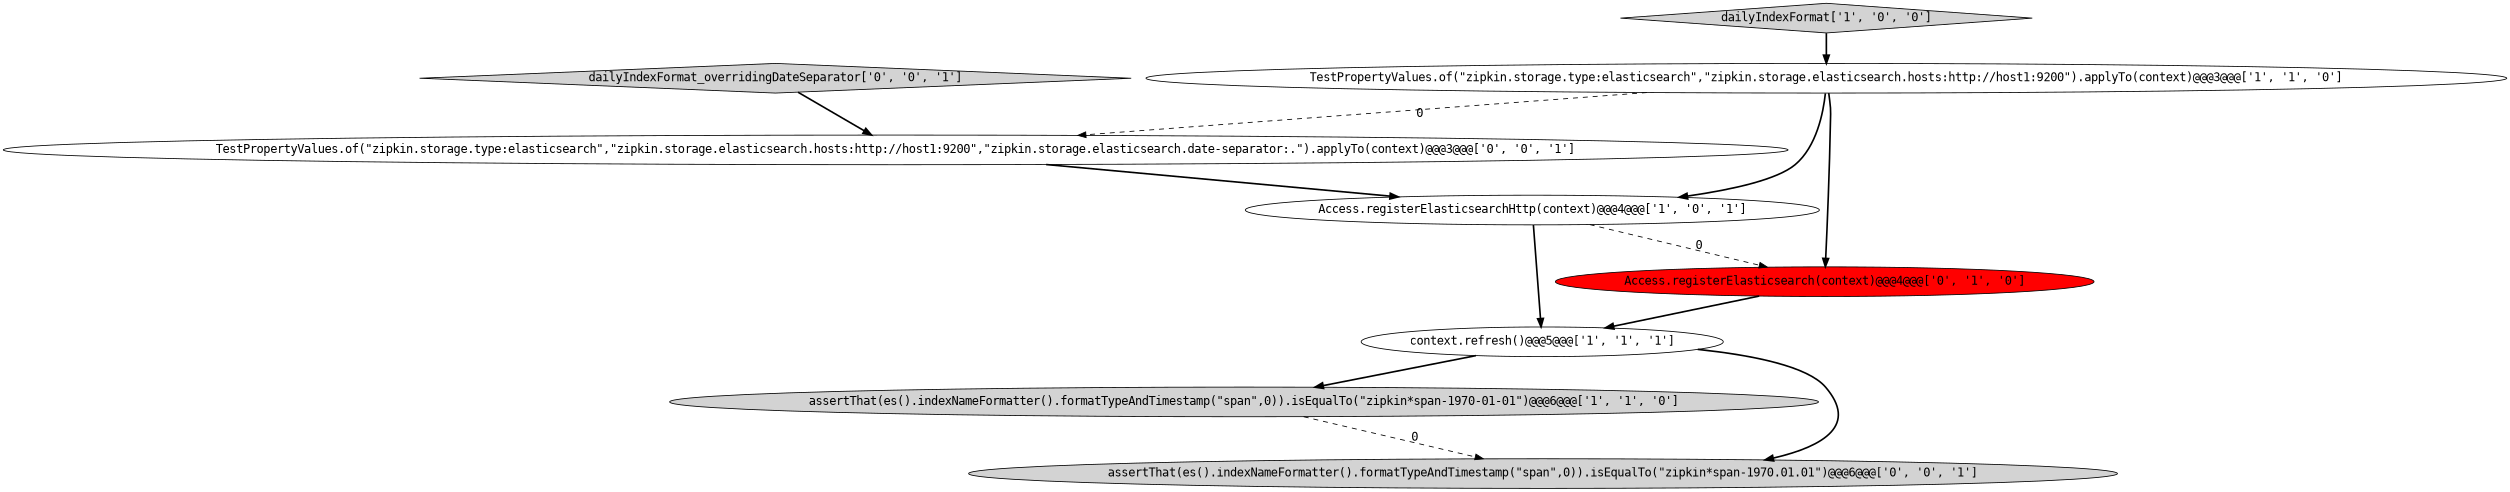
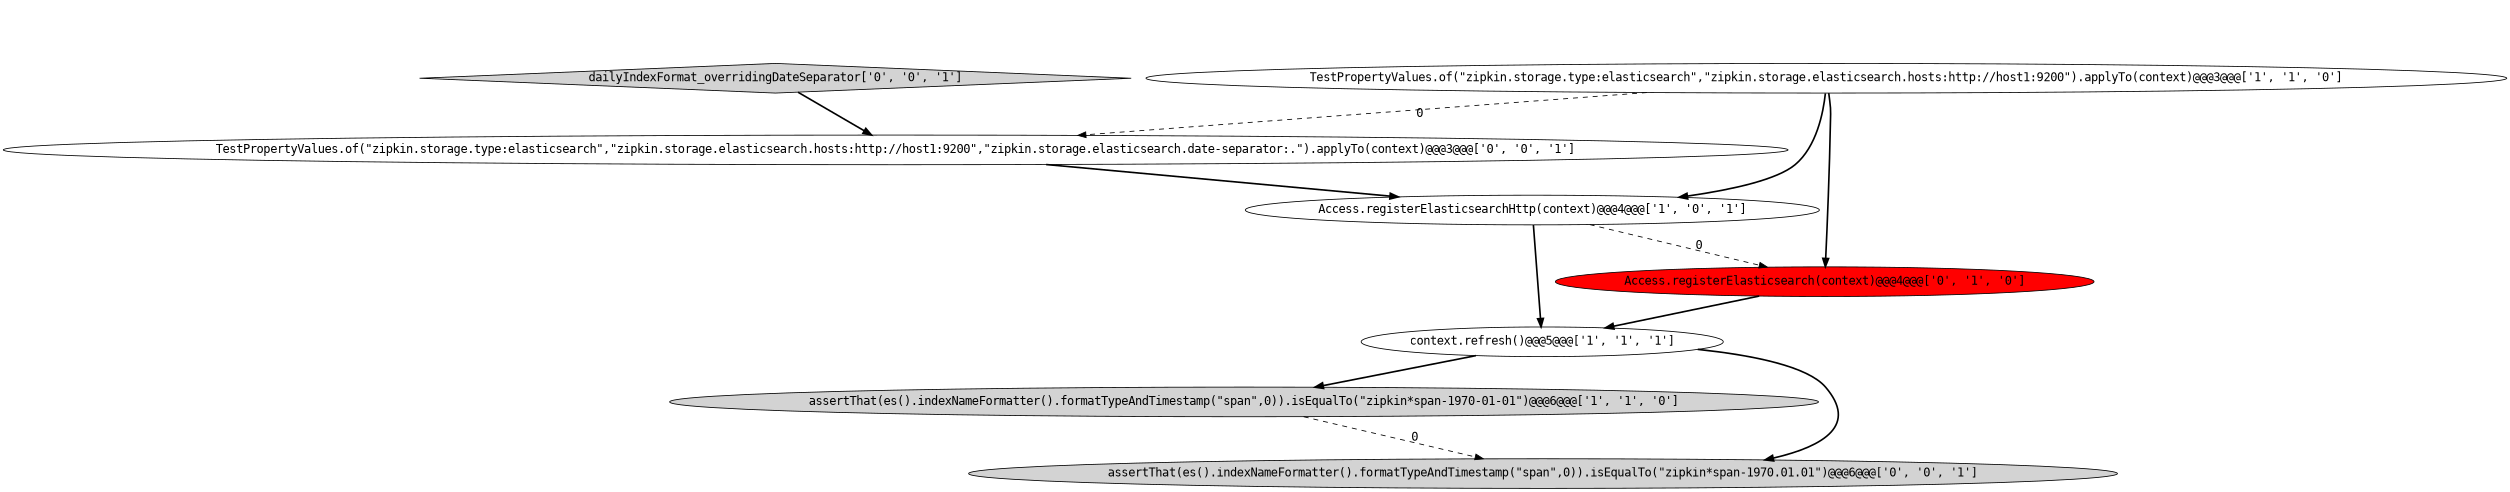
node "dailyIndexFormat['1', '0', '0']": removed
